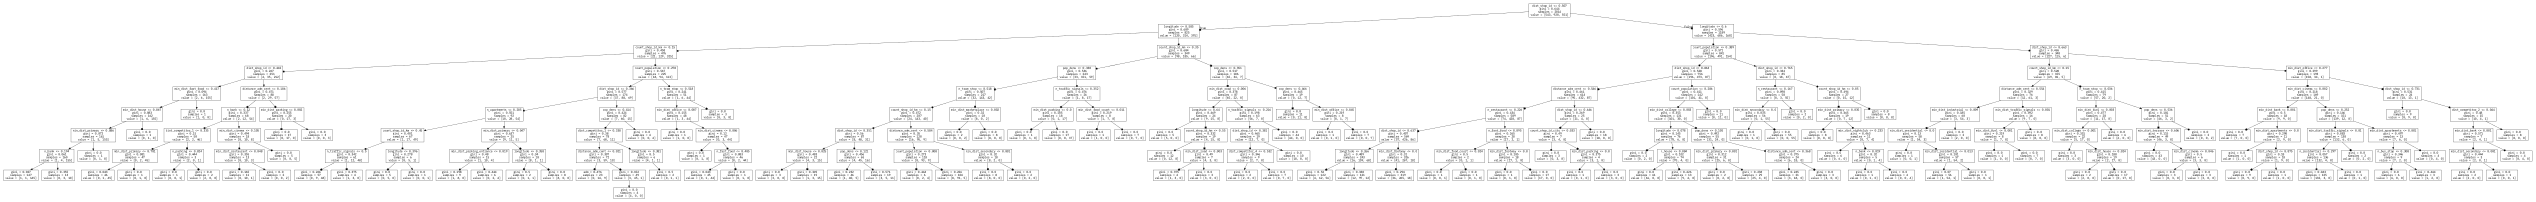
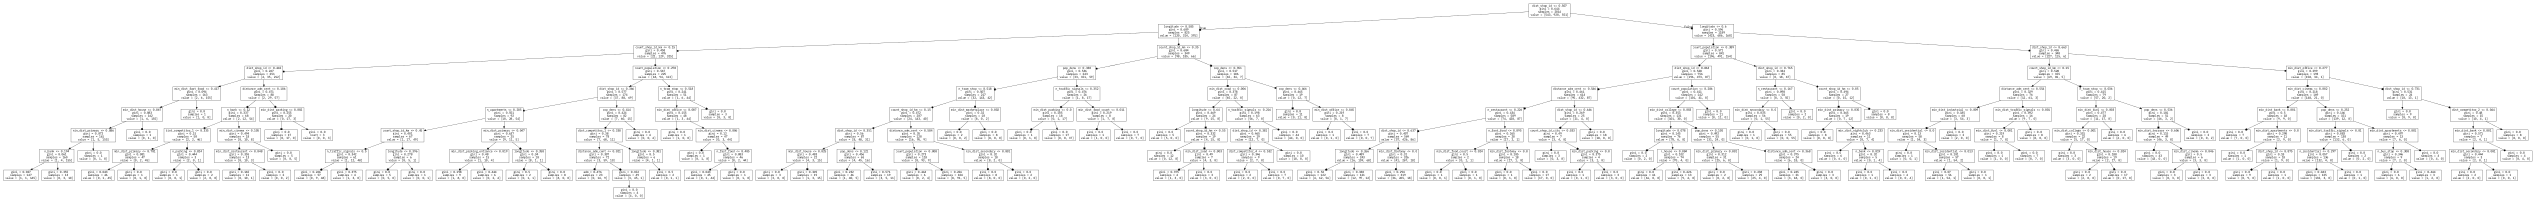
node "gini = 0.0 samples = 3 value = [0, 0, 3]": label "gini = 0.0 samples = 3 value = [0, 0, 3]" -> "gini = 0.0 count = 3 value = [0, 0, 3]"
